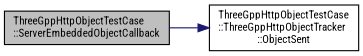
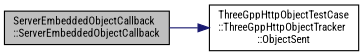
node "ThreeGppHttpObjectTestCase ::ServerEmbeddedObjectCallback": label "ThreeGppHttpObjectTestCase ::ServerEmbeddedObjectCallback" -> "ServerEmbeddedObjectCallback ::ServerEmbeddedObjectCallback"
